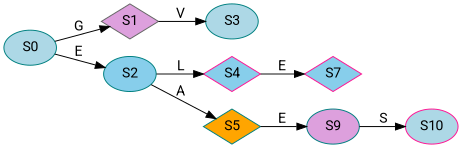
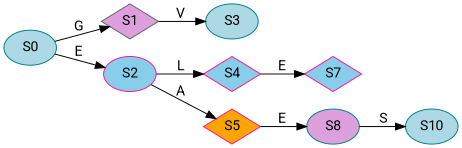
node "S2": color teal -> deeppink
node "S5": color teal -> deeppink
node "S9": label "S9" -> "S8"
node "S10": color deeppink -> teal
